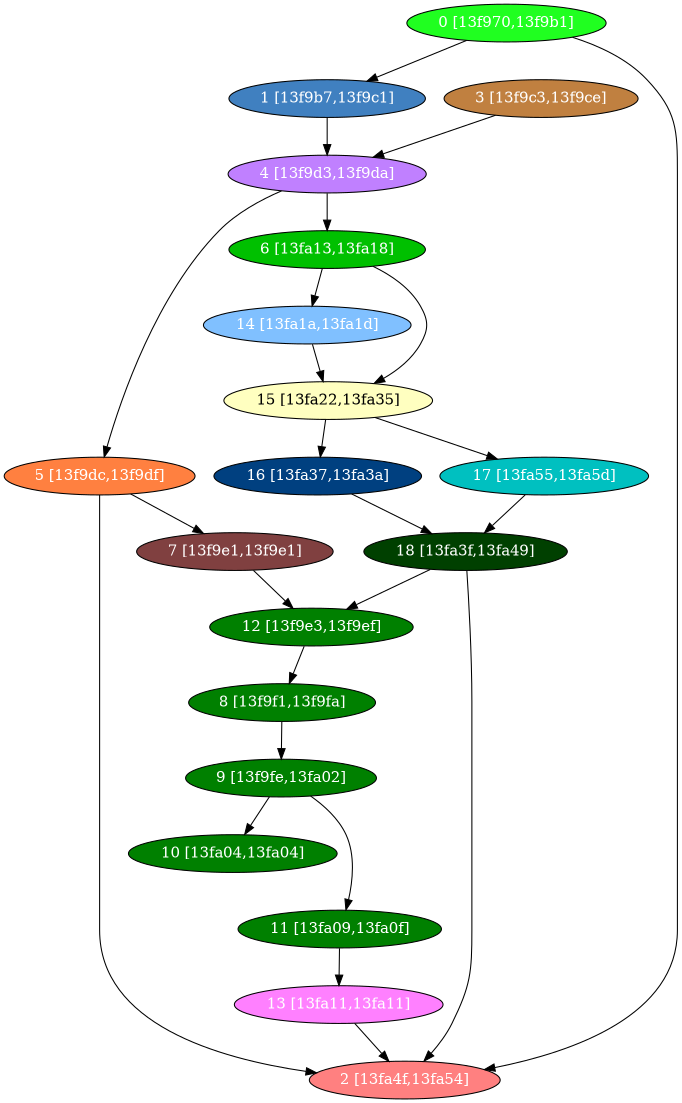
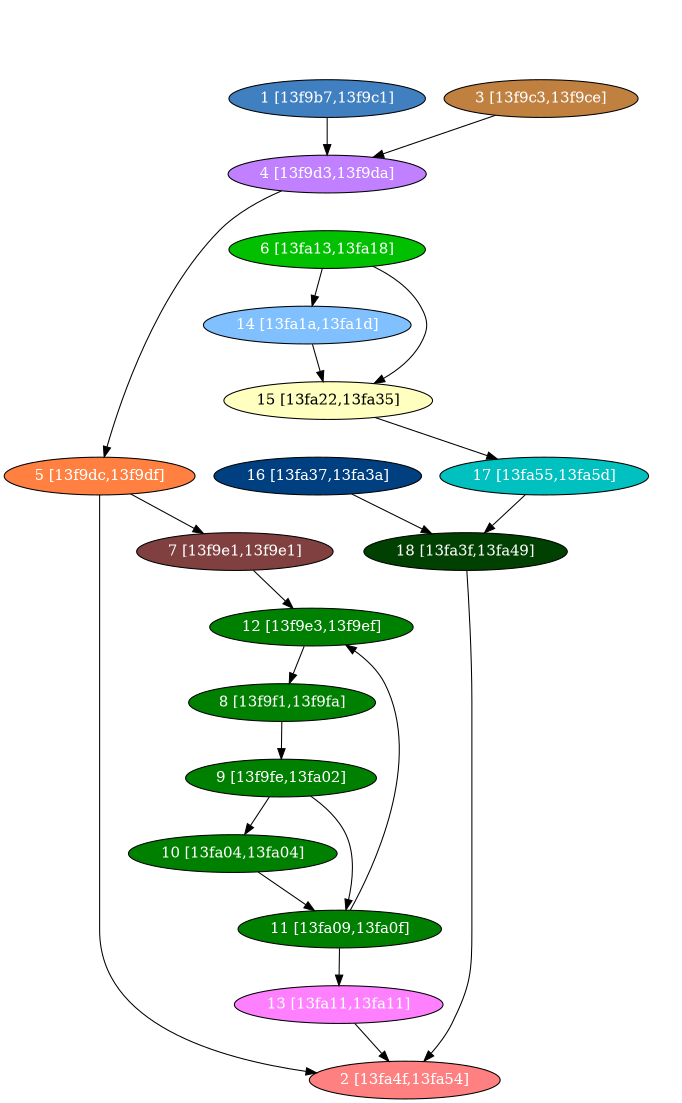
node "0 [13f970,13f9b1]": removed
edge "4 [13f9d3,13f9da]" -> "6 [13fa13,13fa18]": removed
edge "15 [13fa22,13fa35]" -> "16 [13fa37,13fa3a]": removed
edge "18 [13fa3f,13fa49]" -> "12 [13f9e3,13f9ef]": now "11 [13fa09,13fa0f]" -> "12 [13f9e3,13f9ef]"
edge "10 [13fa04,13fa04]" -> "11 [13fa09,13fa0f]": added
